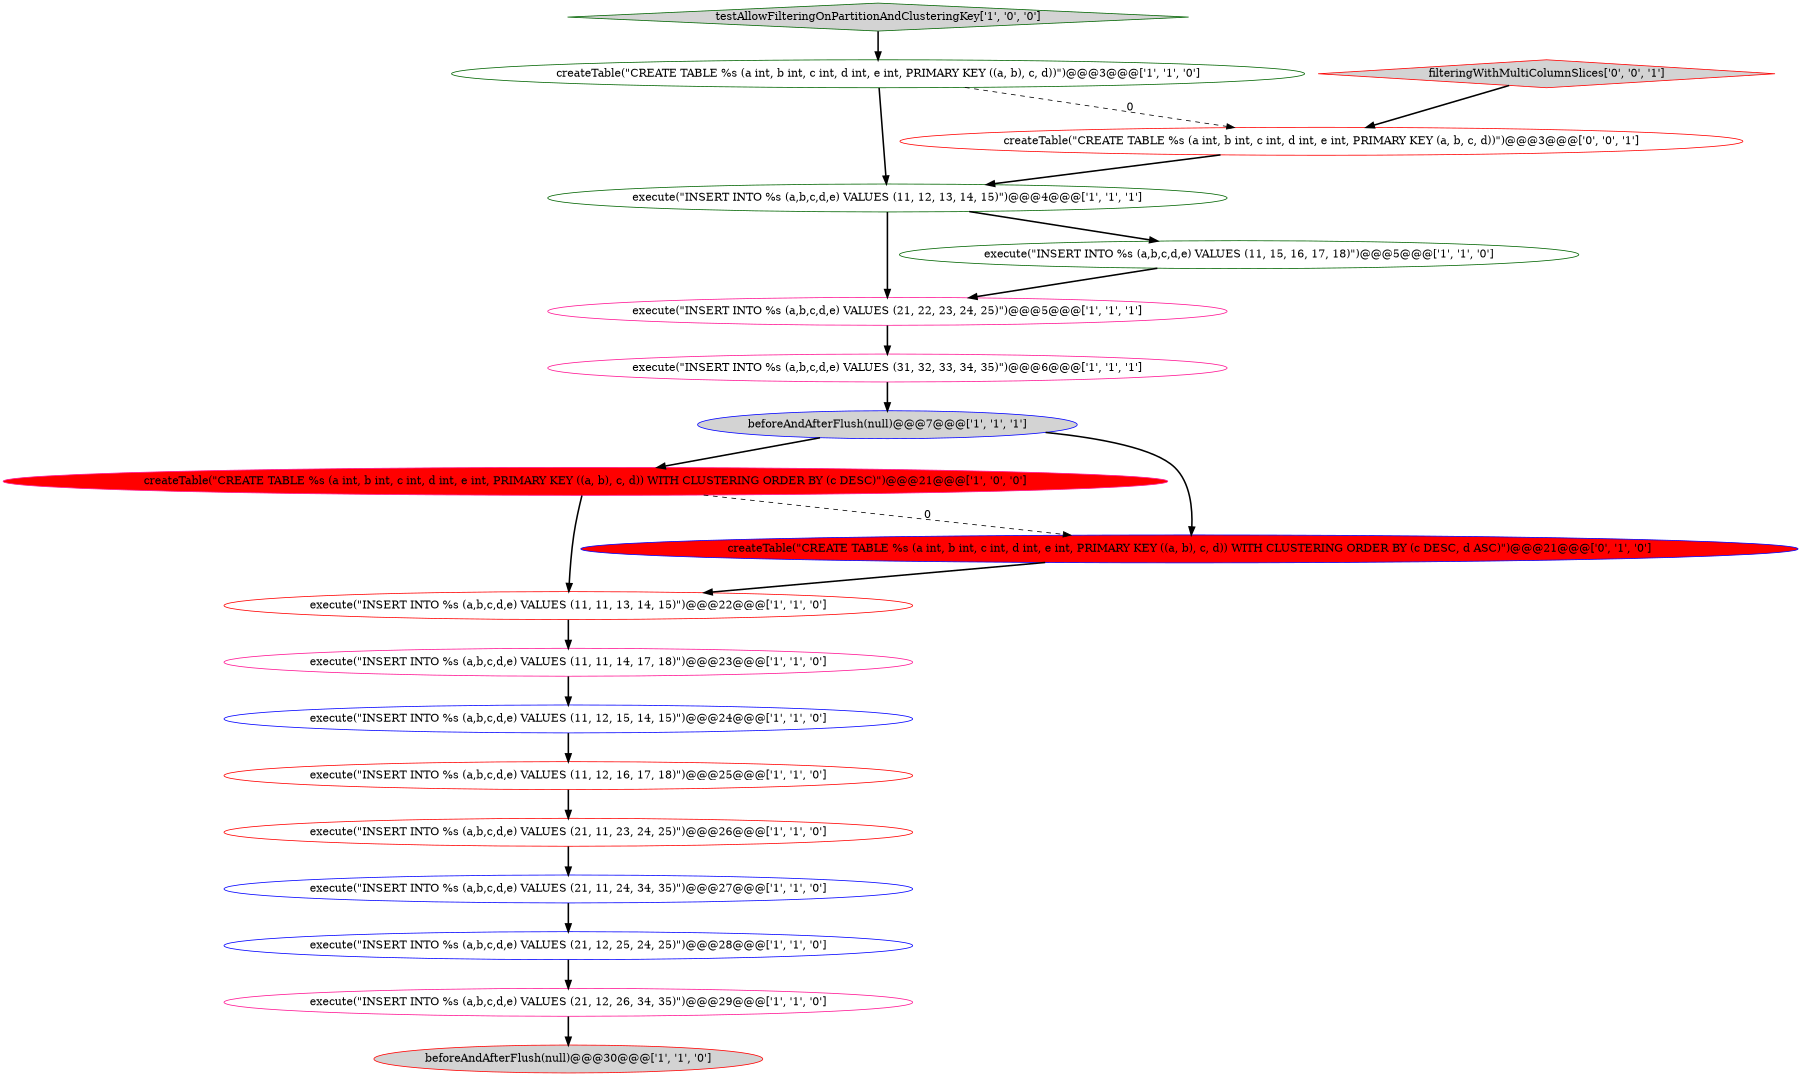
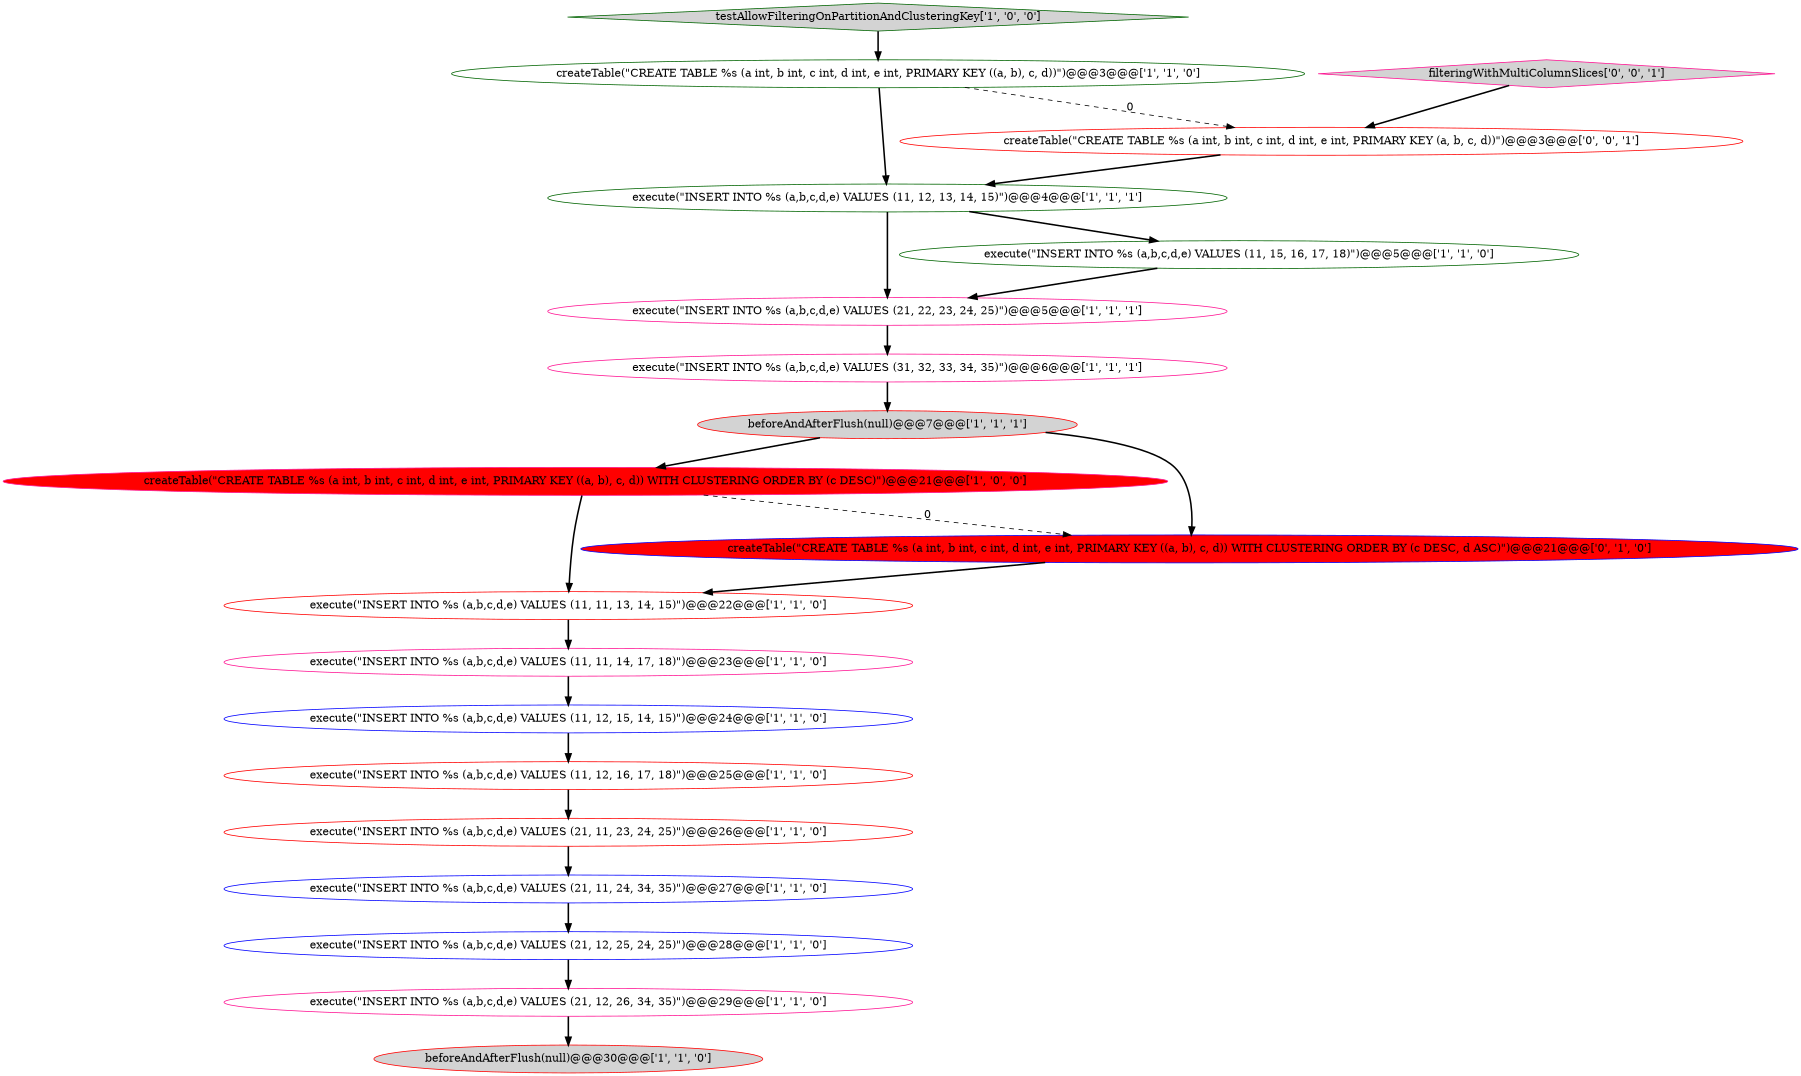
node "filteringWithMultiColumnSlices['0', '0', '1']": color red -> deeppink
node "beforeAndAfterFlush(null)@@@7@@@['1', '1', '1']": color blue -> red
